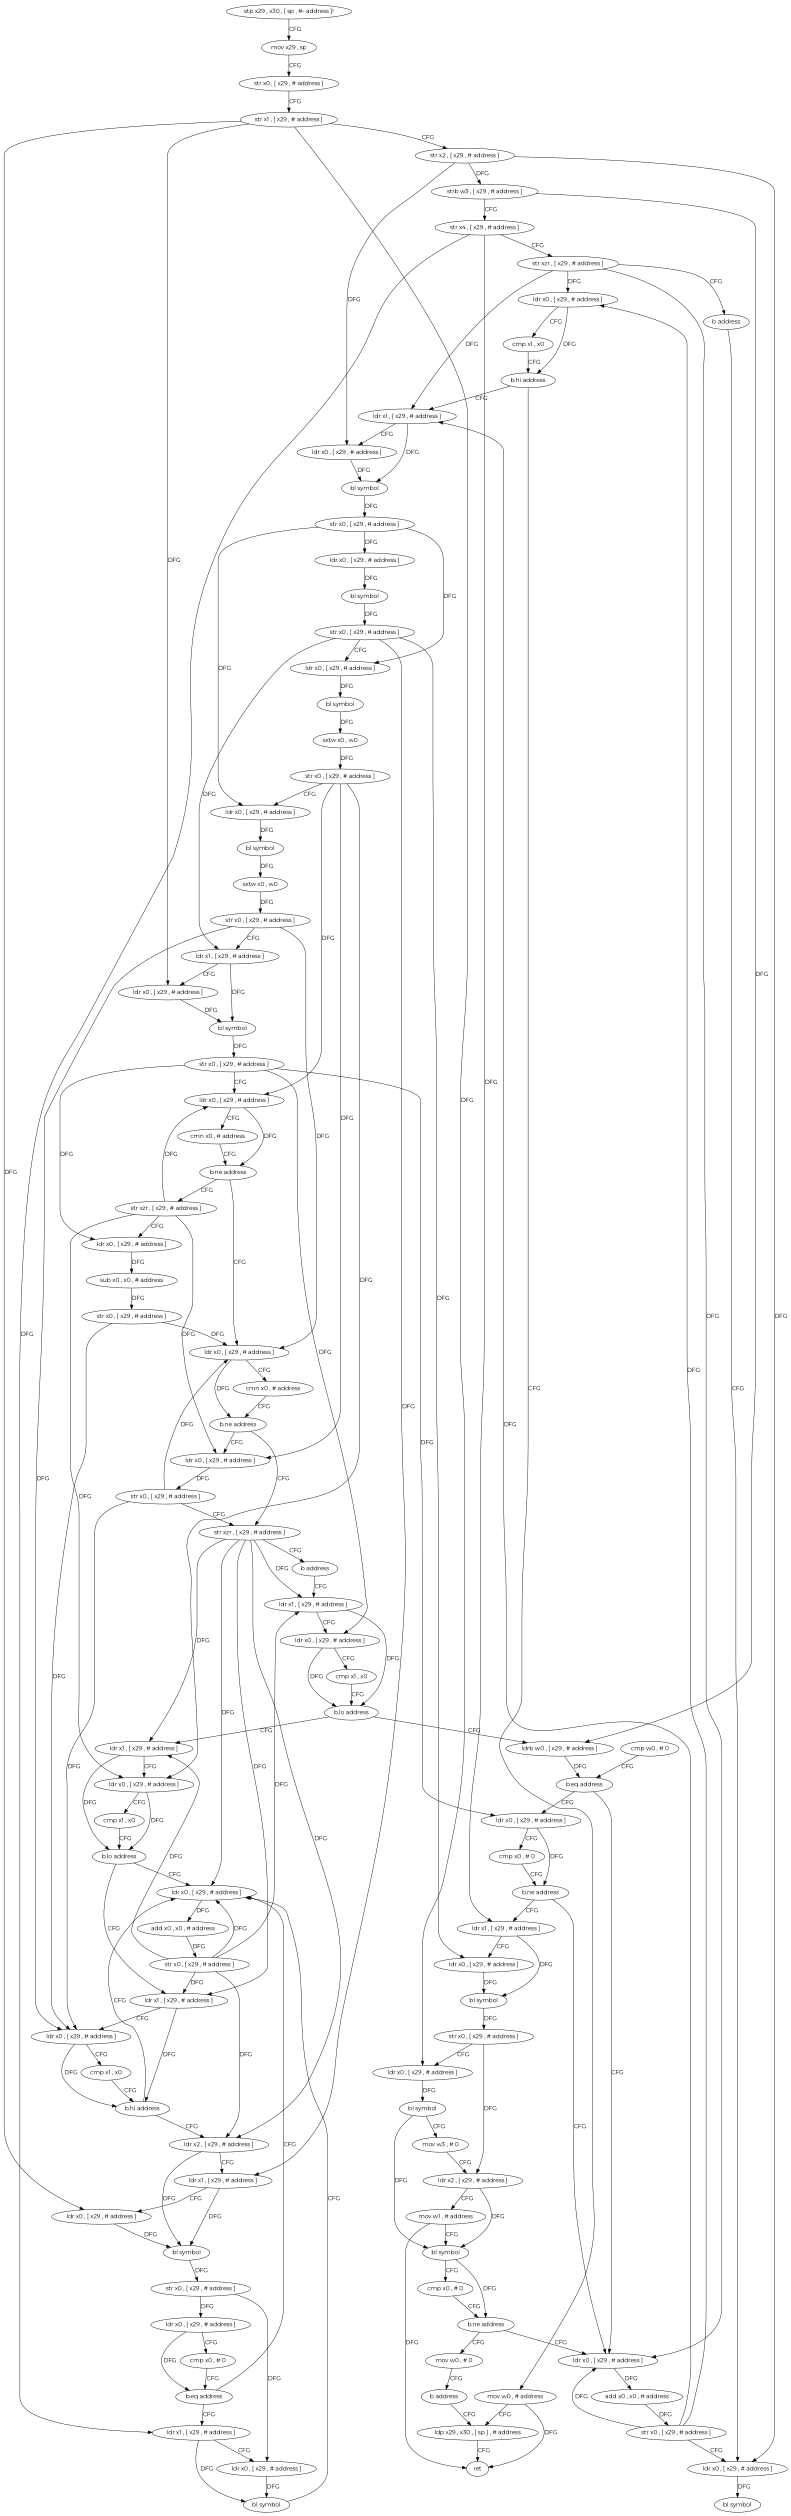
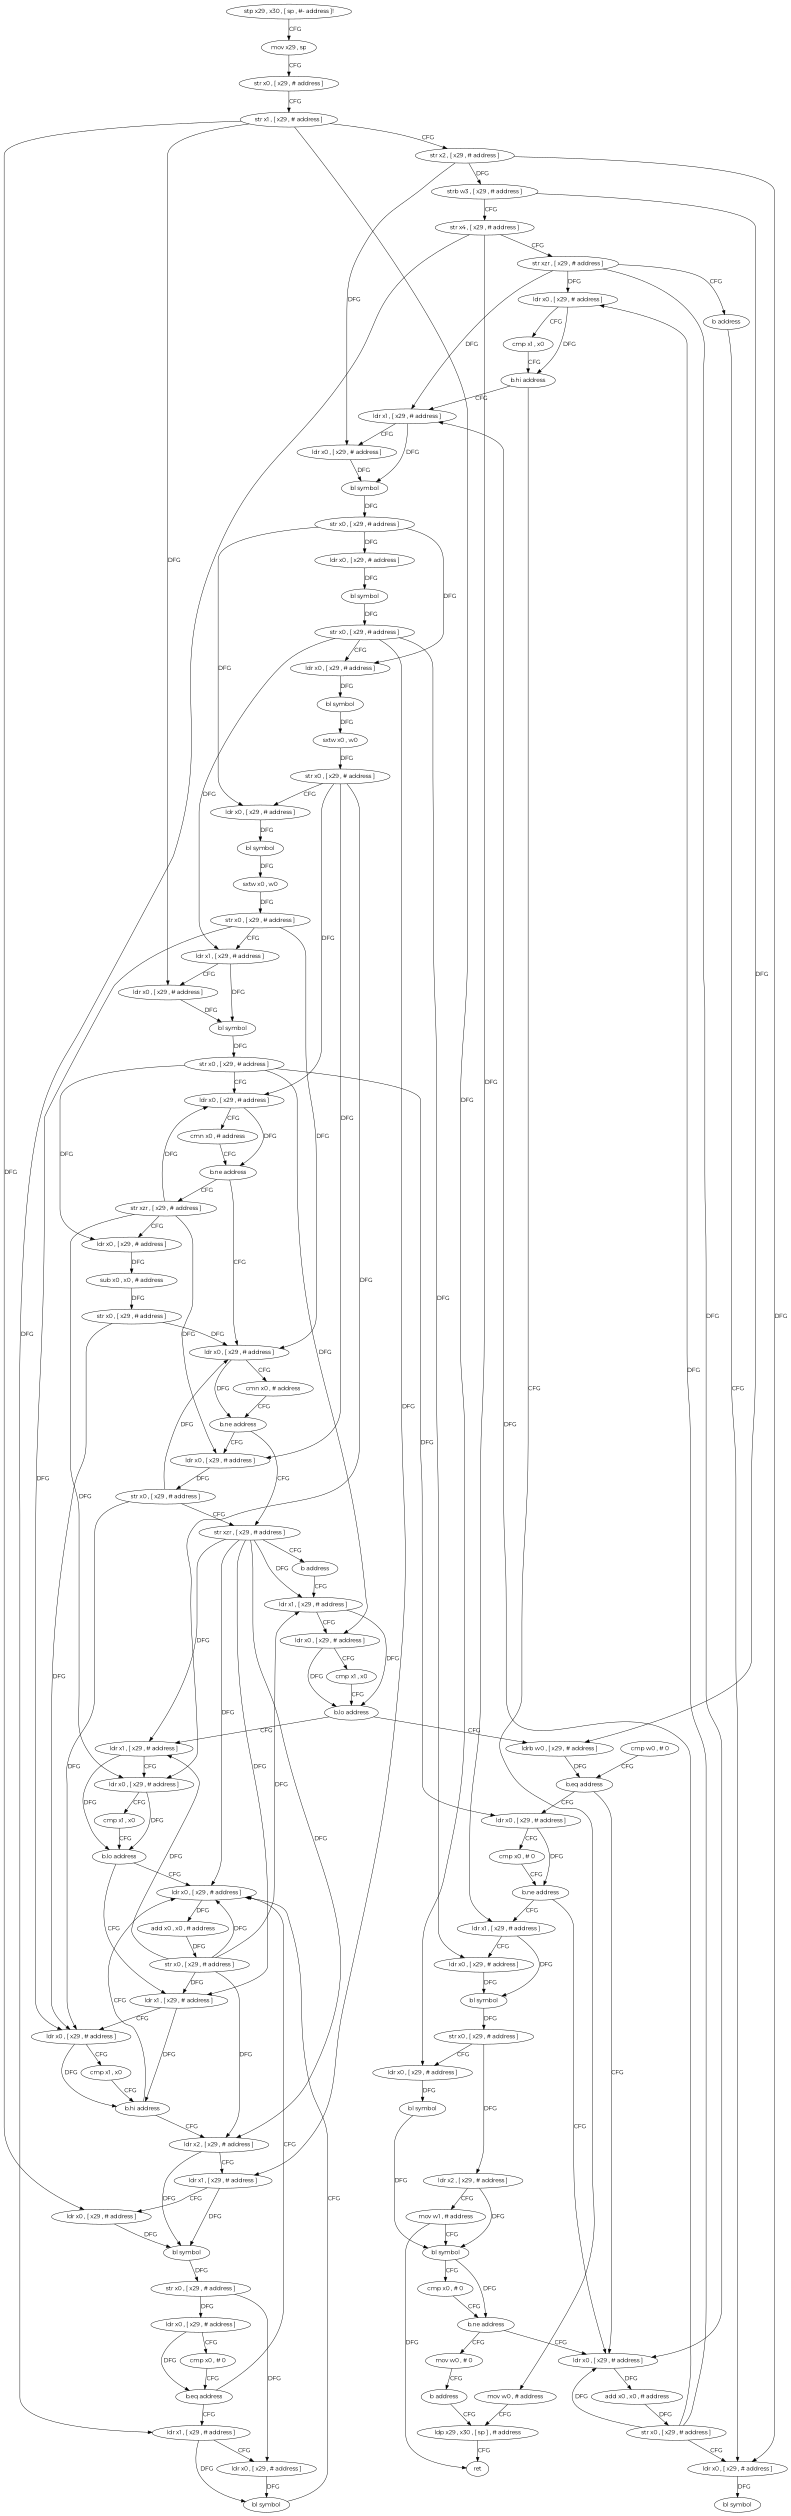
node "mov w3 , # 0": removed
edge "mov w0 , # address" -> "ret": removed, label "DFG"
